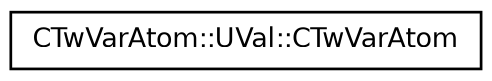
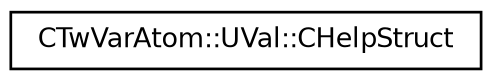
node "CTwVarAtom::UVal::CTwVarAtom": label "CTwVarAtom::UVal::CTwVarAtom" -> "CTwVarAtom::UVal::CHelpStruct"
